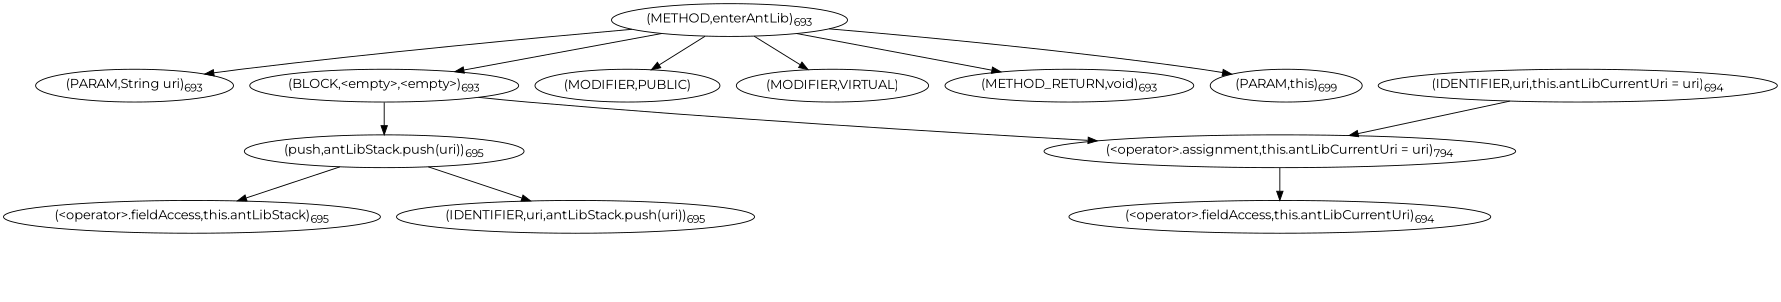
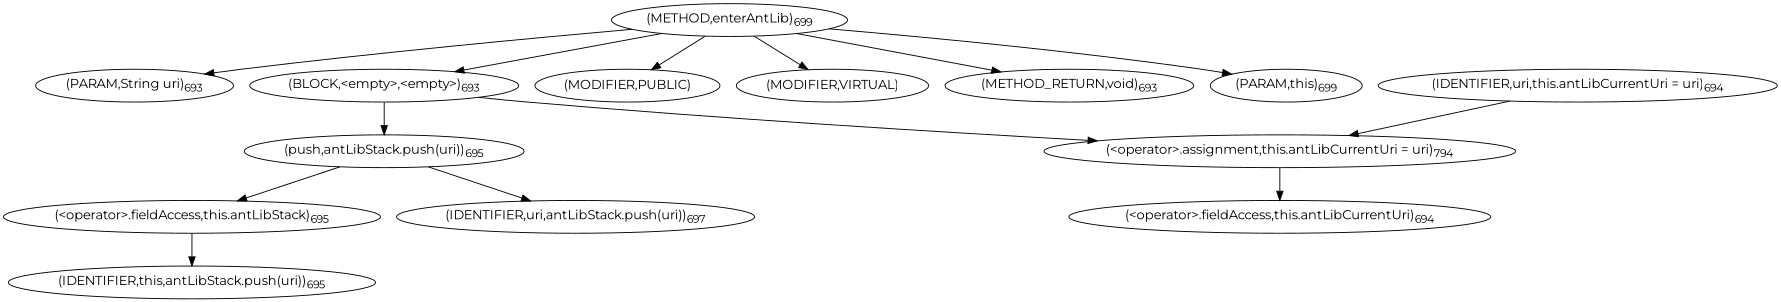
node "(METHOD,enterAntLib)": text "693" -> "699"
node "(IDENTIFIER,uri,antLibStack.push(uri))": text "695" -> "697"
node "(IDENTIFIER,this,antLibStack.push(uri))": added
